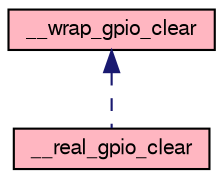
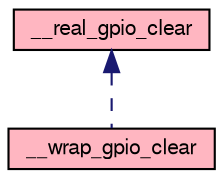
edge "__real_gpio_clear" -> "__wrap_gpio_clear": reversed
